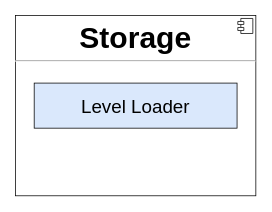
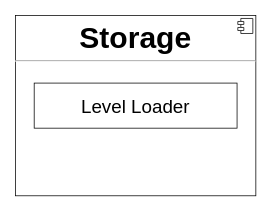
node "Level Loader": fillcolor #dae8fc -> #ffffff
